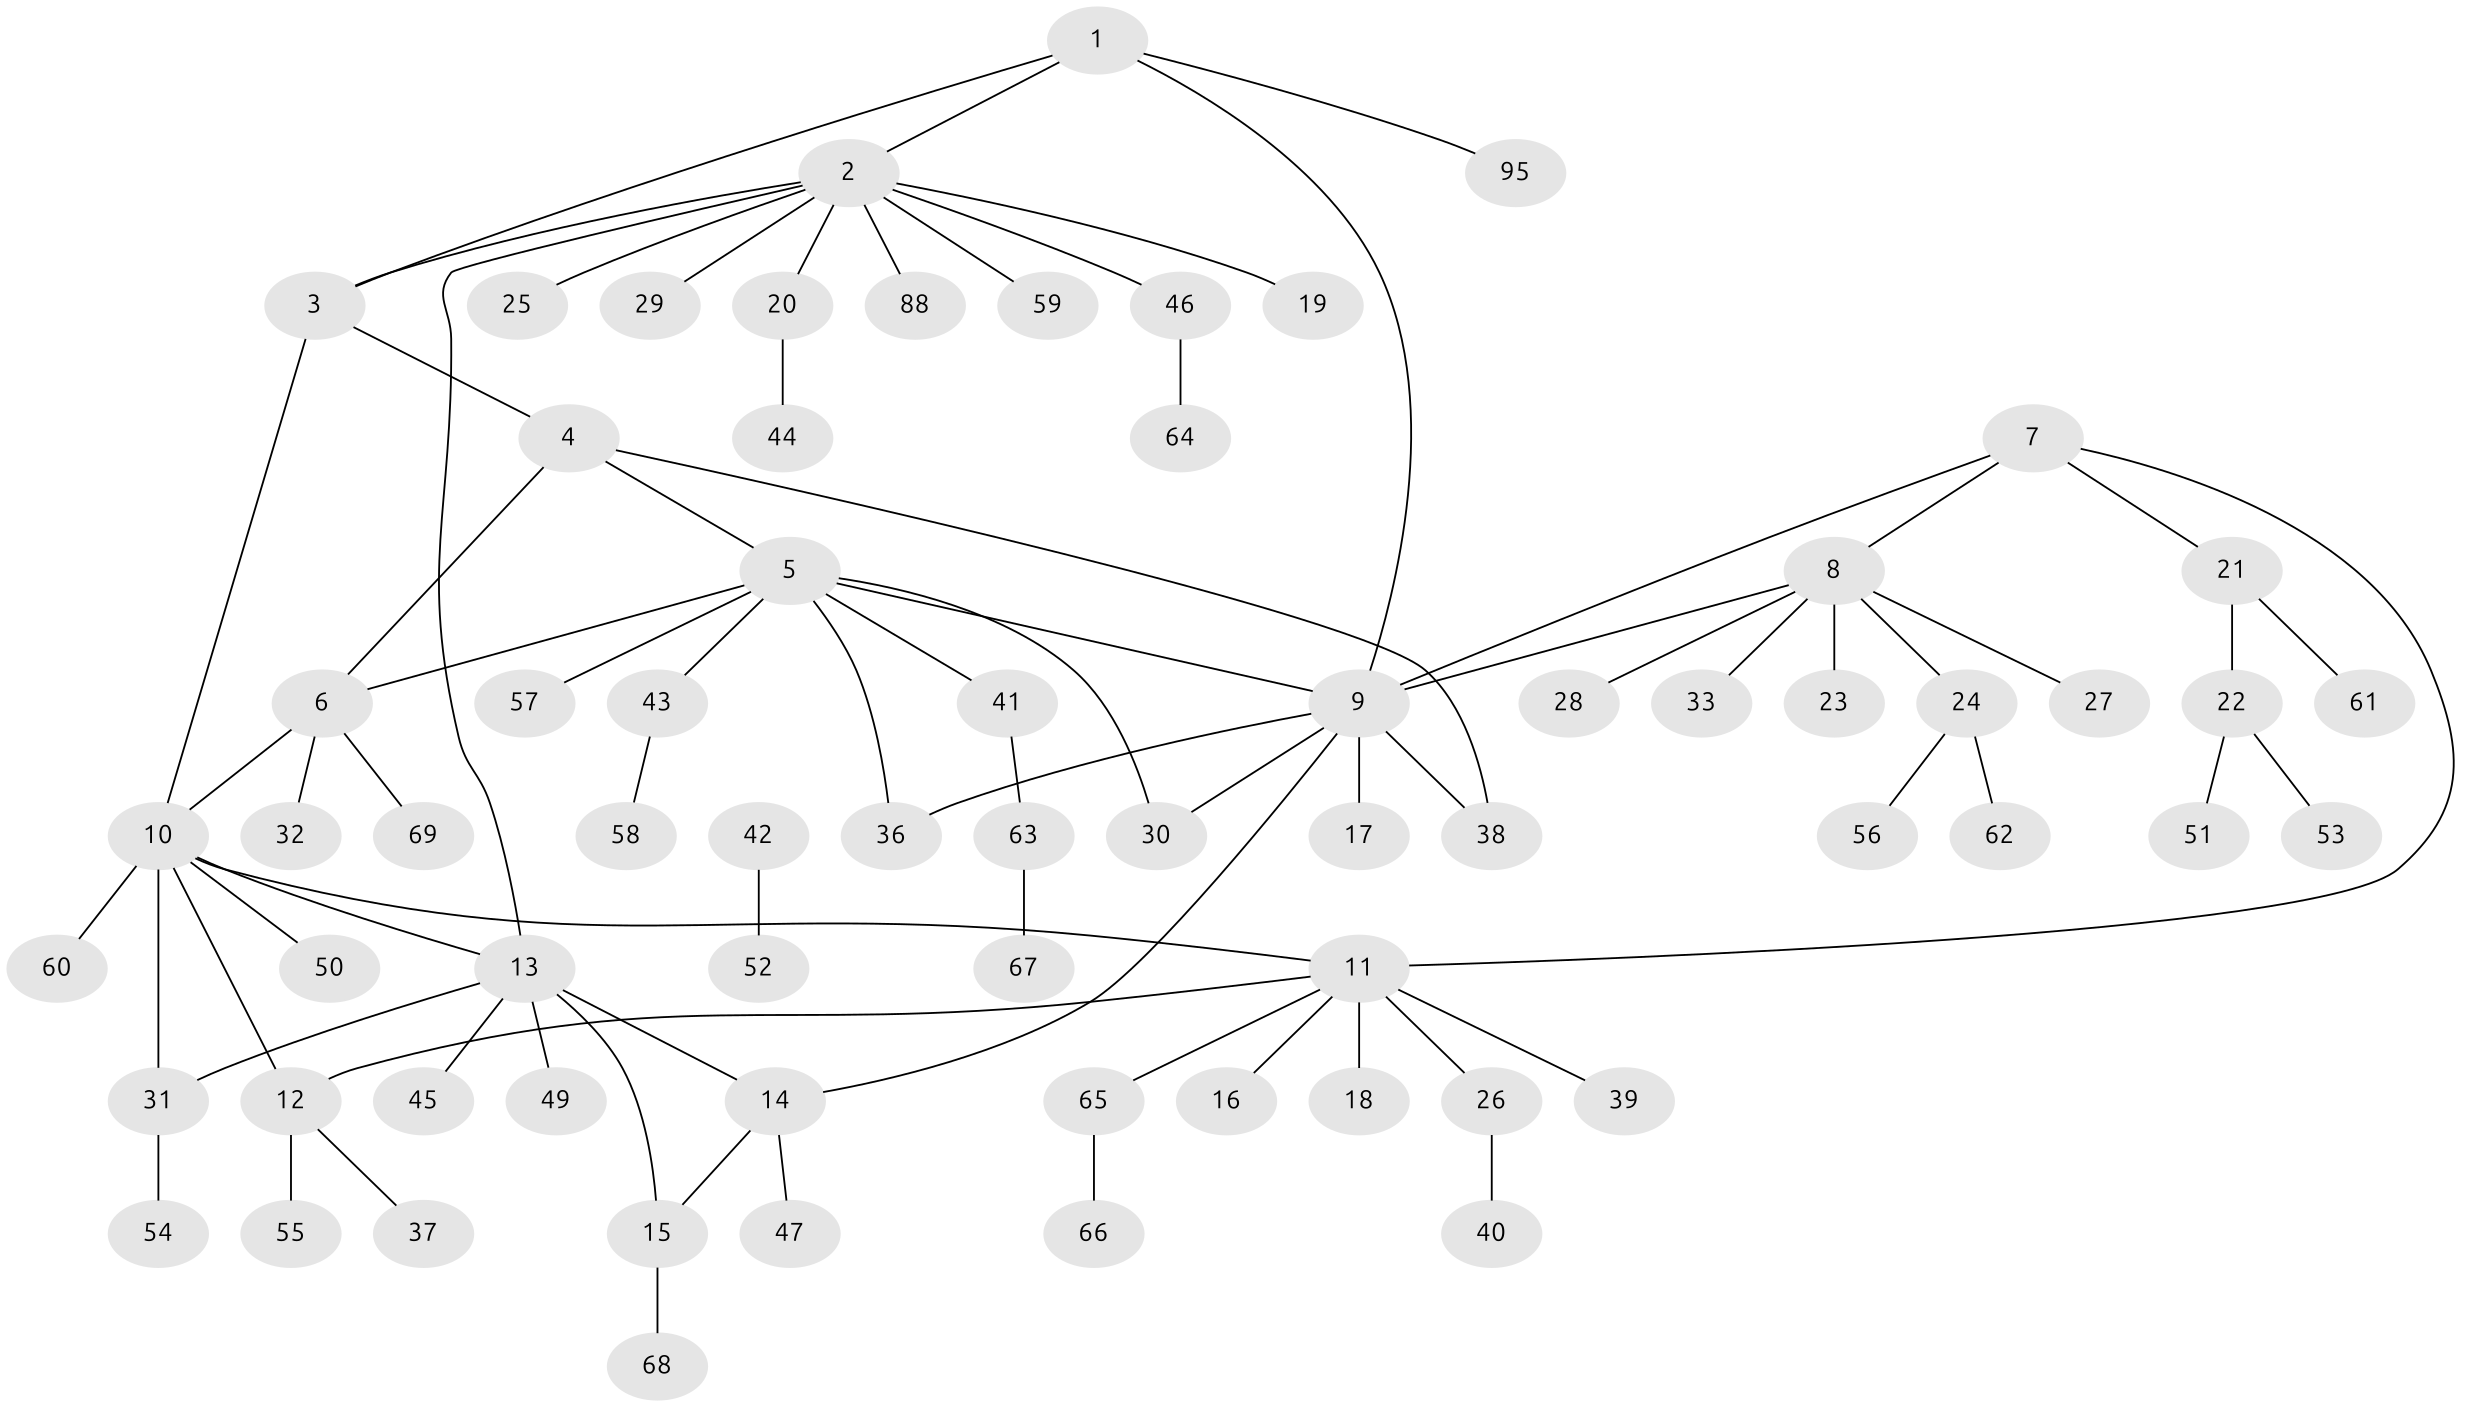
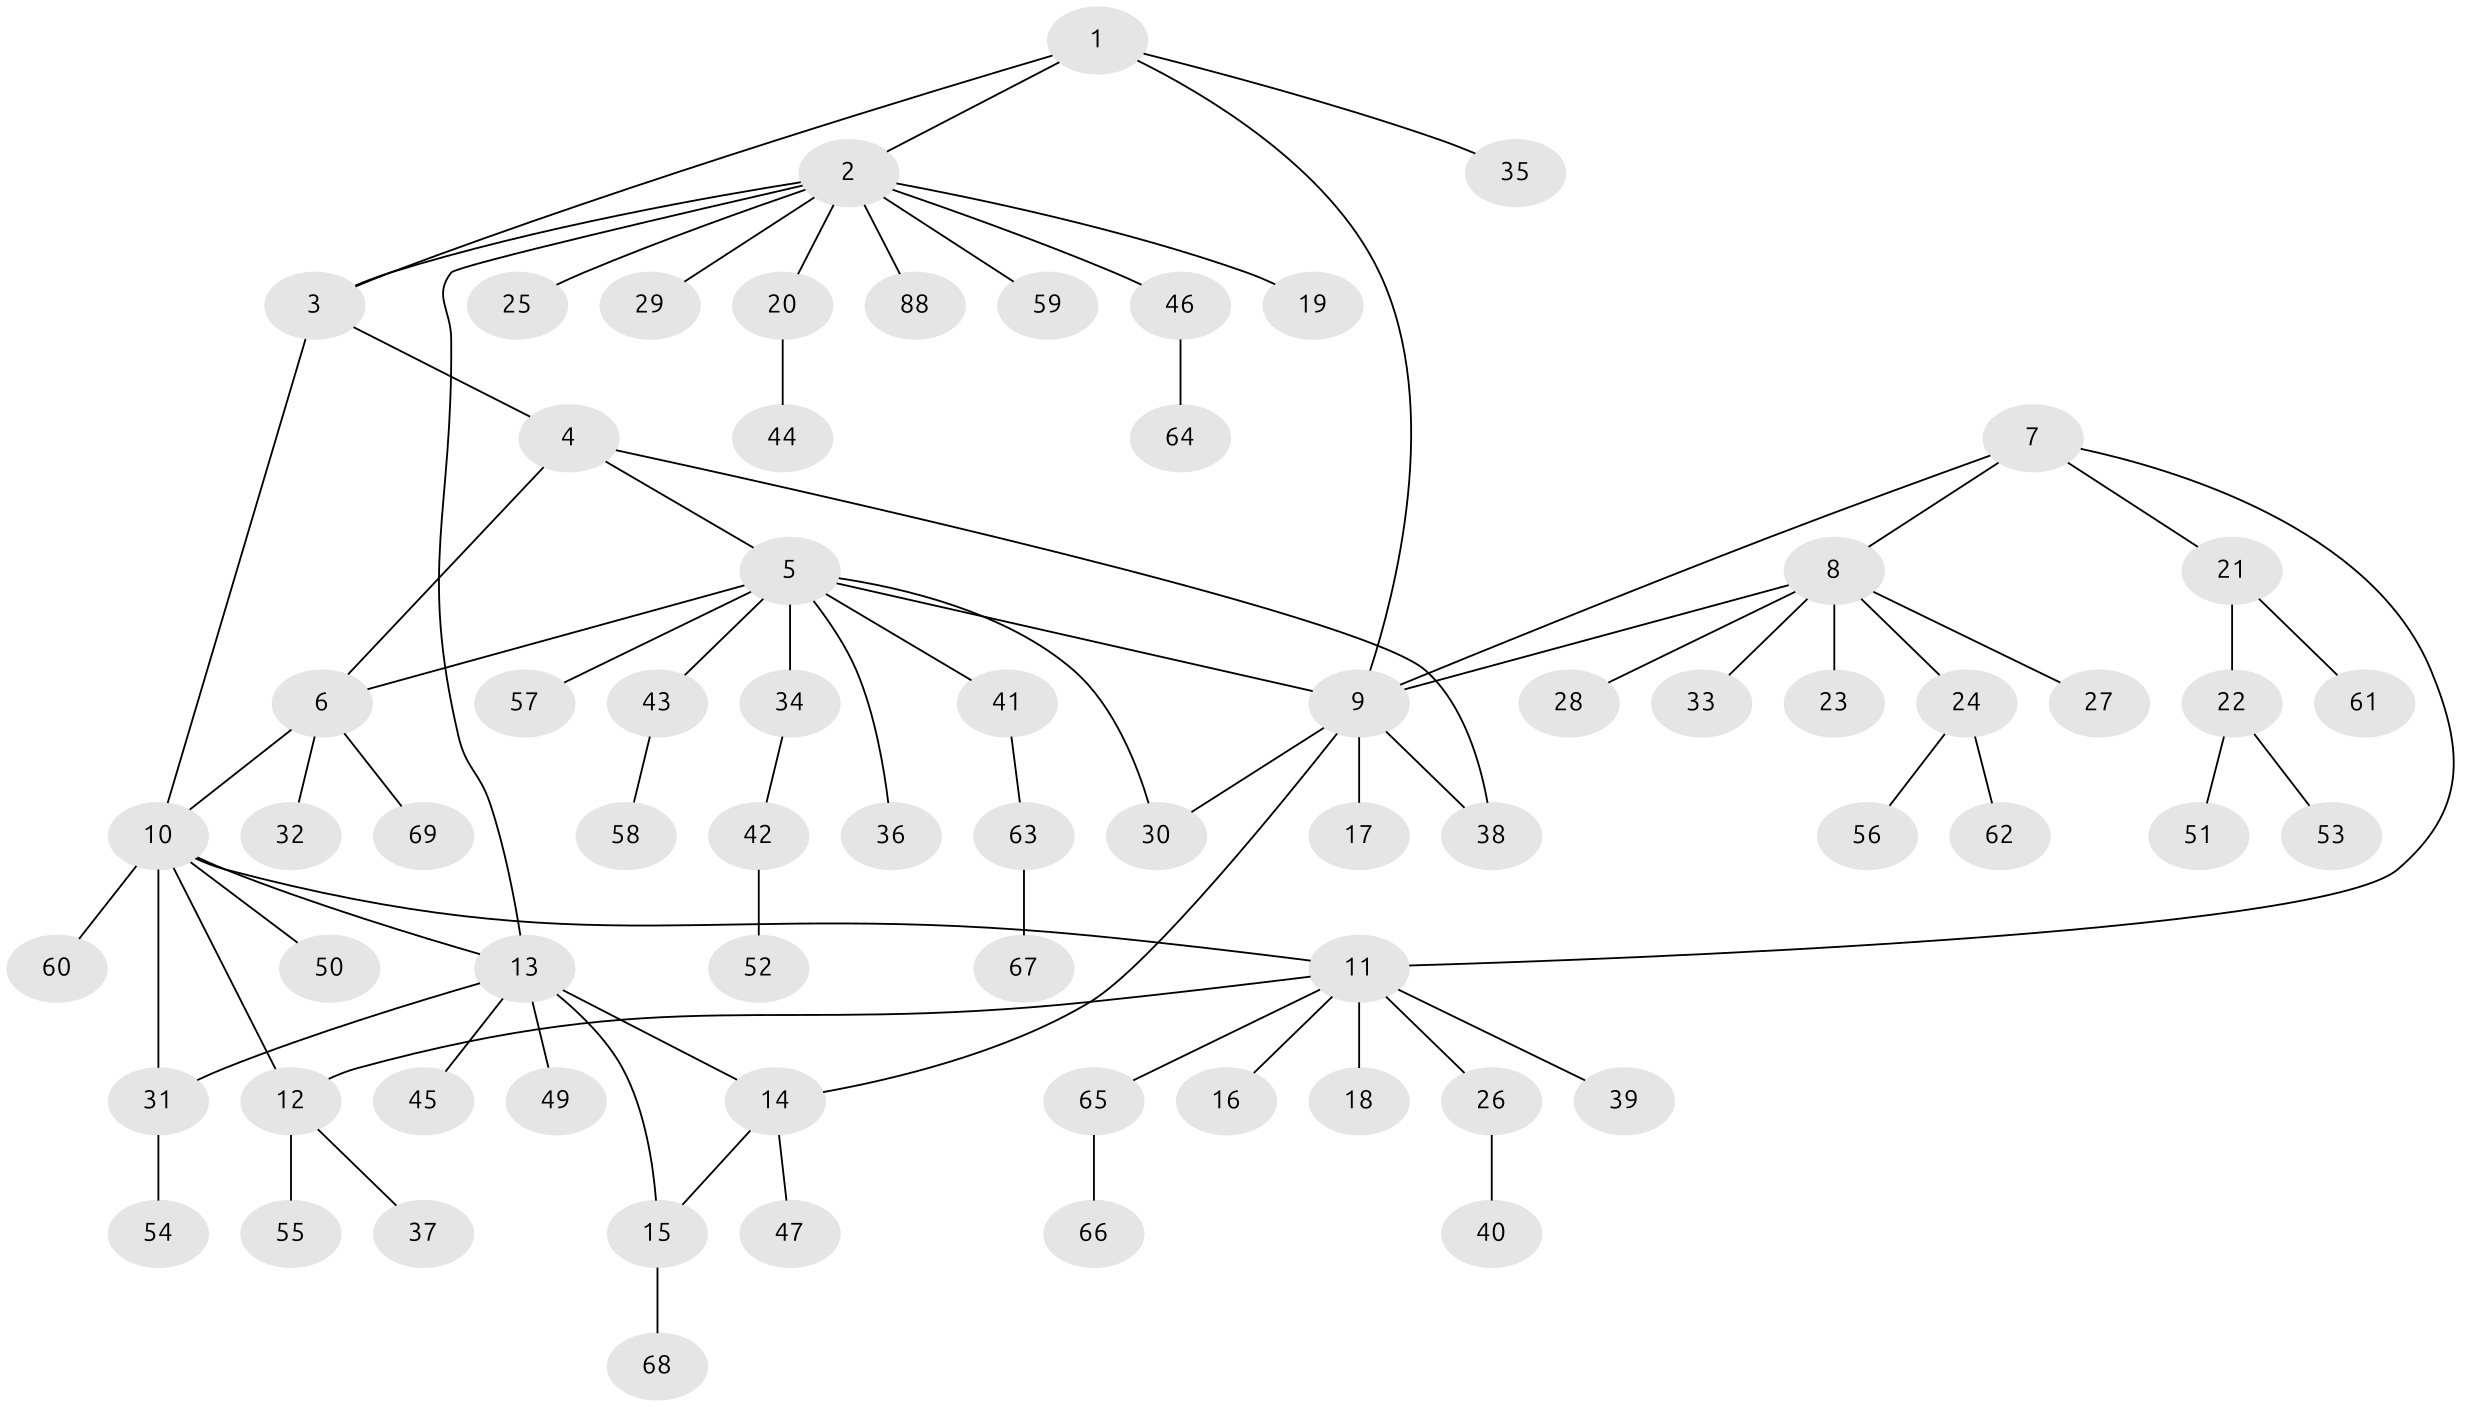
node "95": label "95" -> "35"
node "34": added
edge "9" -- "36": removed
